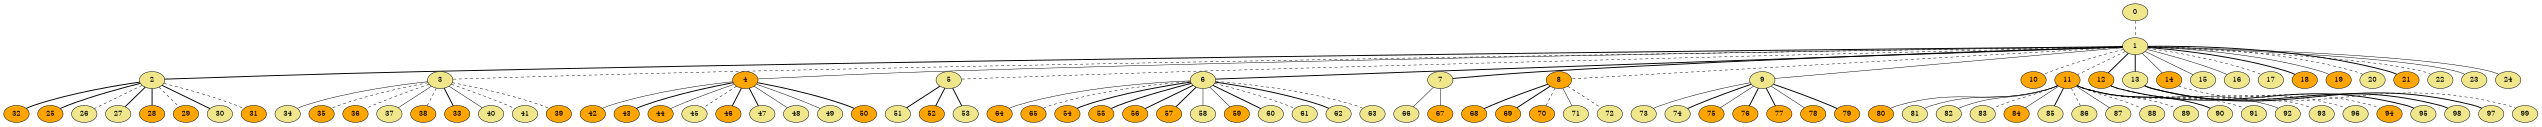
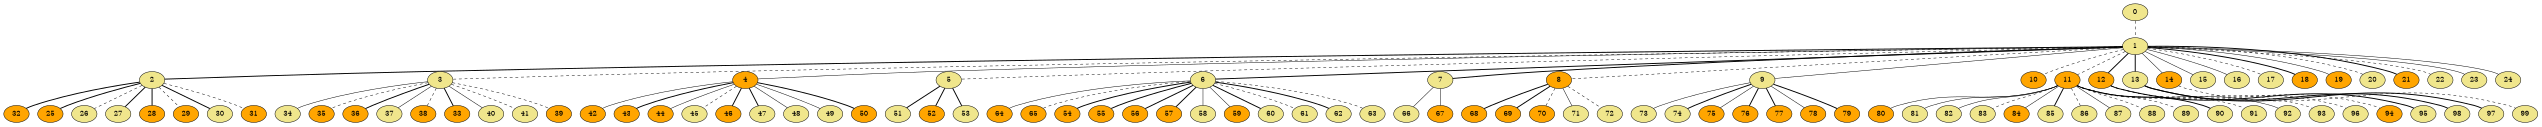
edge "3" -- "36": style dashed -> bold
